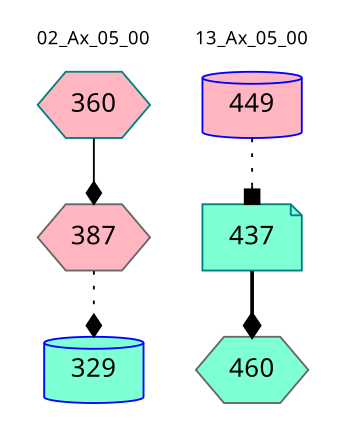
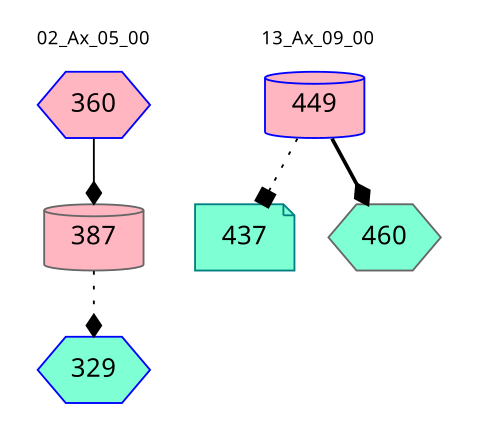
cluster "13_Ax_05_00": label "13_Ax_05_00" -> "13_Ax_09_00"
node "360": color teal -> blue
node "387": shape hexagon -> cylinder
edge "437" -> "460": now "449" -> "460"
node "329": shape cylinder -> hexagon
